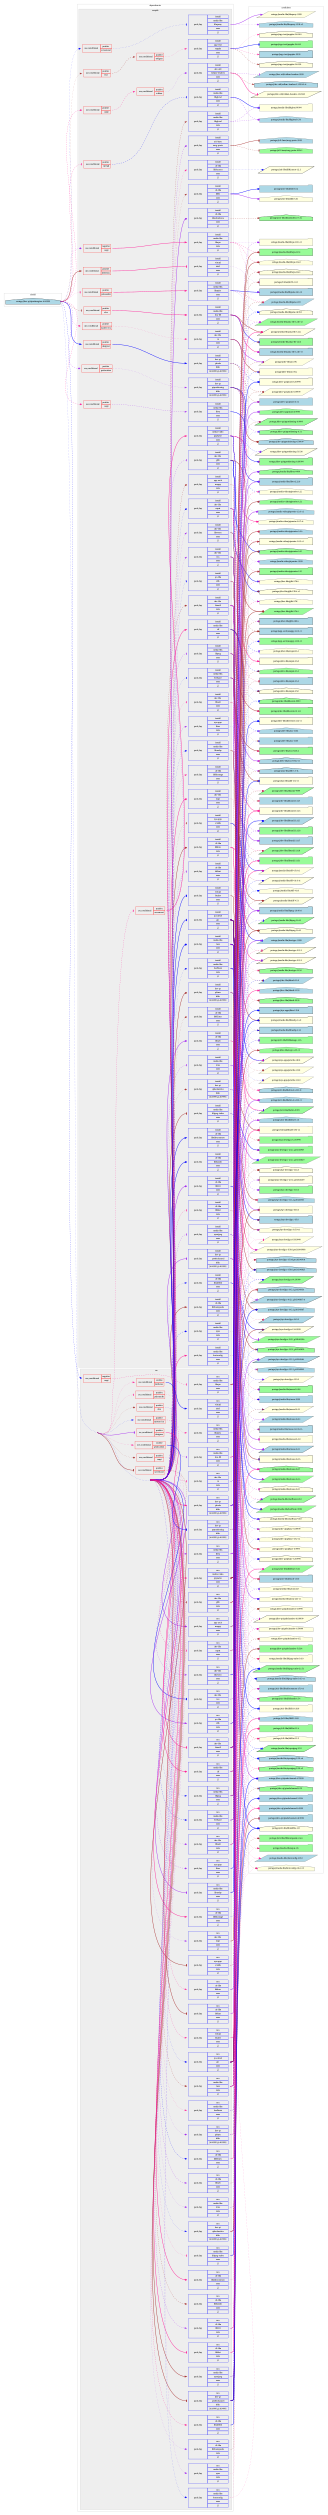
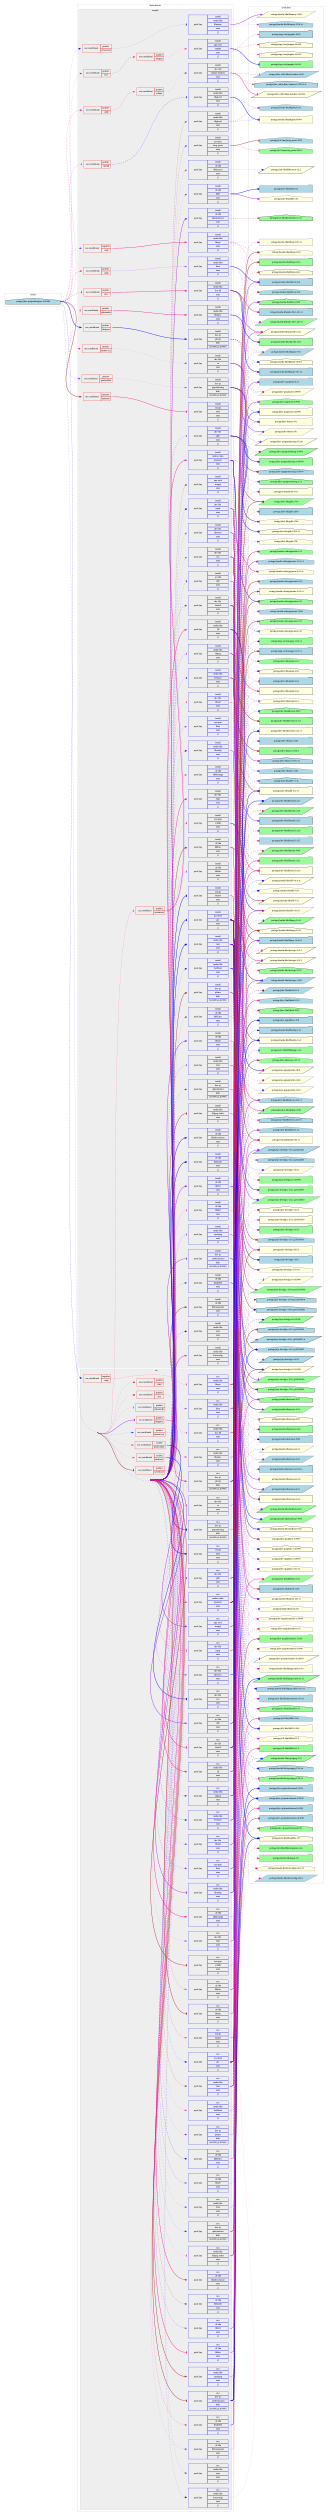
node "portage://media-libs/libva-2.21.0": added
node "portage://media-video/pipewire-1.2.3": shape folder -> house
node "portage://x11-libs/libdrm-9999": label "portage://x11-libs/libdrm-9999" -> "pulseaudio://x11-libs/libdrm-9999"
node "portage://sys-devel/gcc-15.0.0_pre20240908": fillcolor lightyellow -> palegreen
